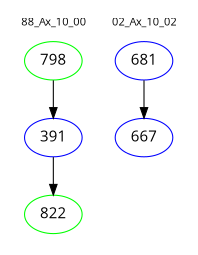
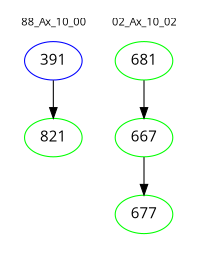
node "798": removed
node "681": color blue -> green
node "667": color blue -> green
node "822": label "822" -> "821"
node "677": added
